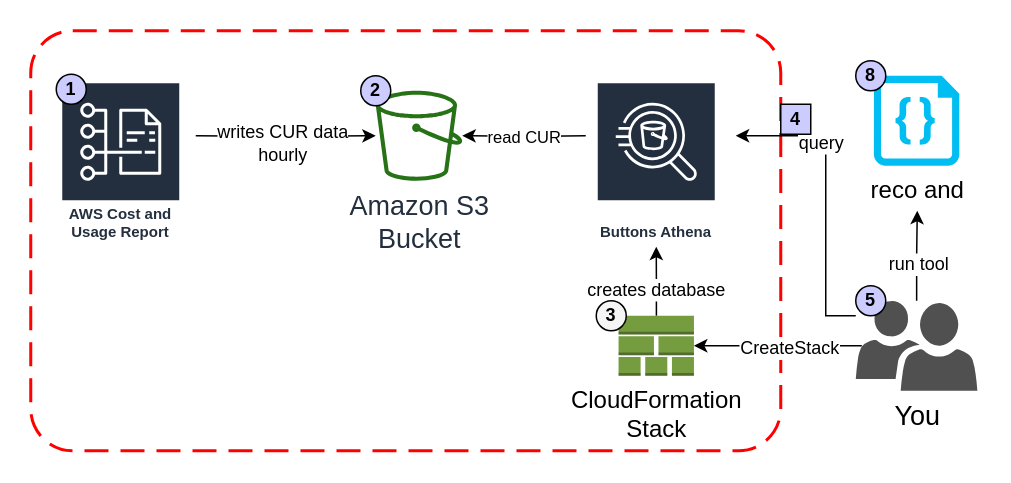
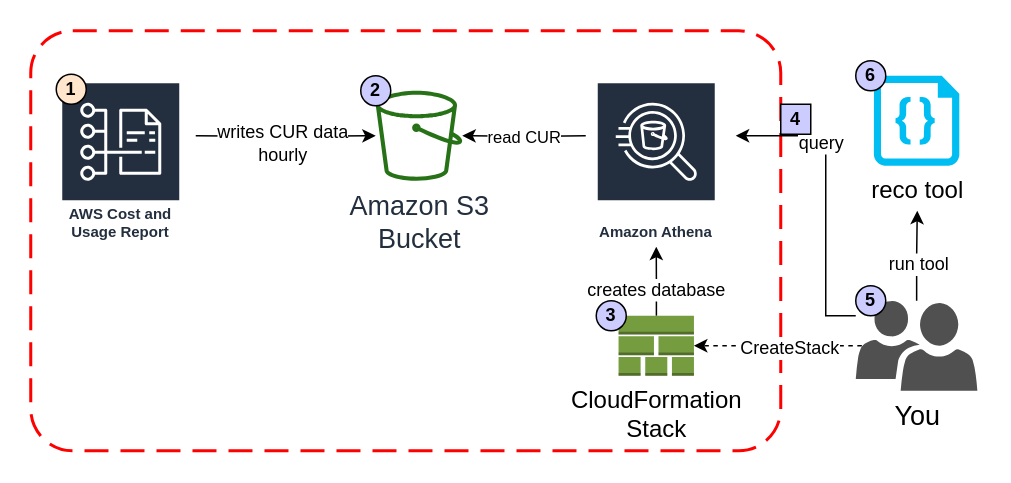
node "8": label "8" -> "6"
node "1": fillcolor #ccccff -> #ffe6cc
node "reco and": label "reco and" -> "reco tool"
node "Buttons Athena": label "Buttons Athena" -> "Amazon Athena"
node "3": fillcolor #f5f5f5 -> #ccccff
edge "You" -> "CloudFormation Stack": style solid -> dashed
